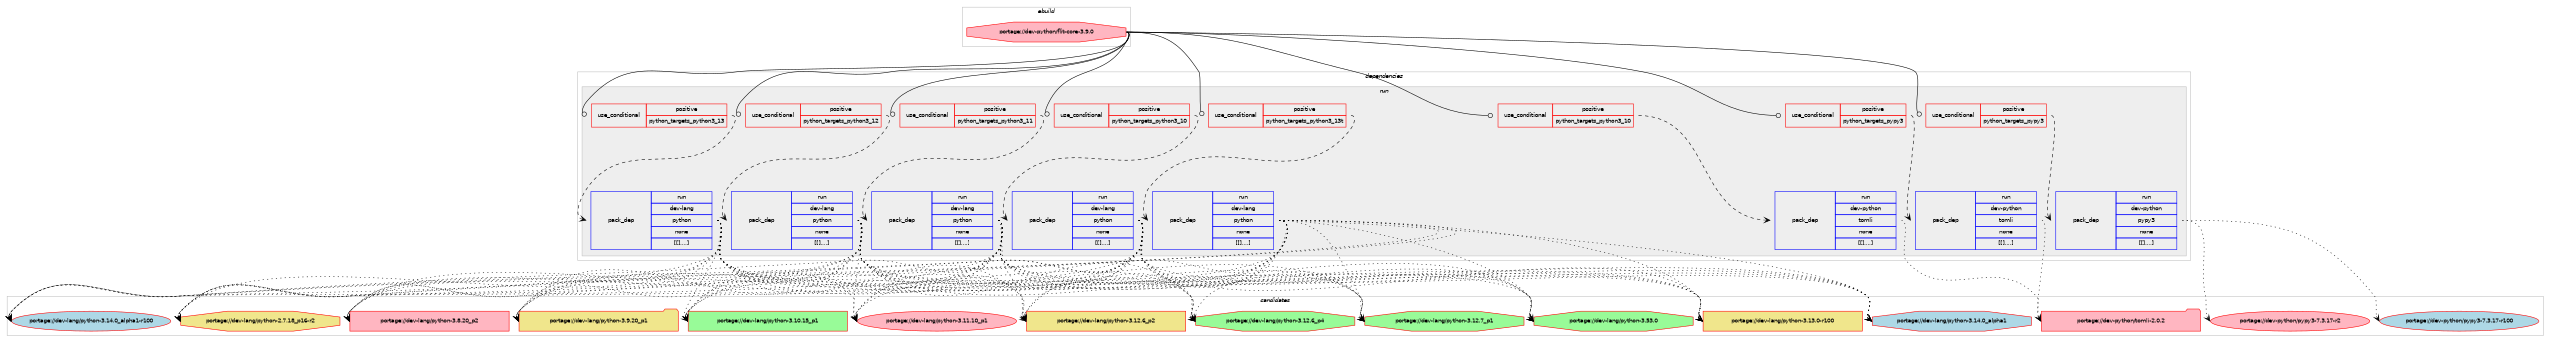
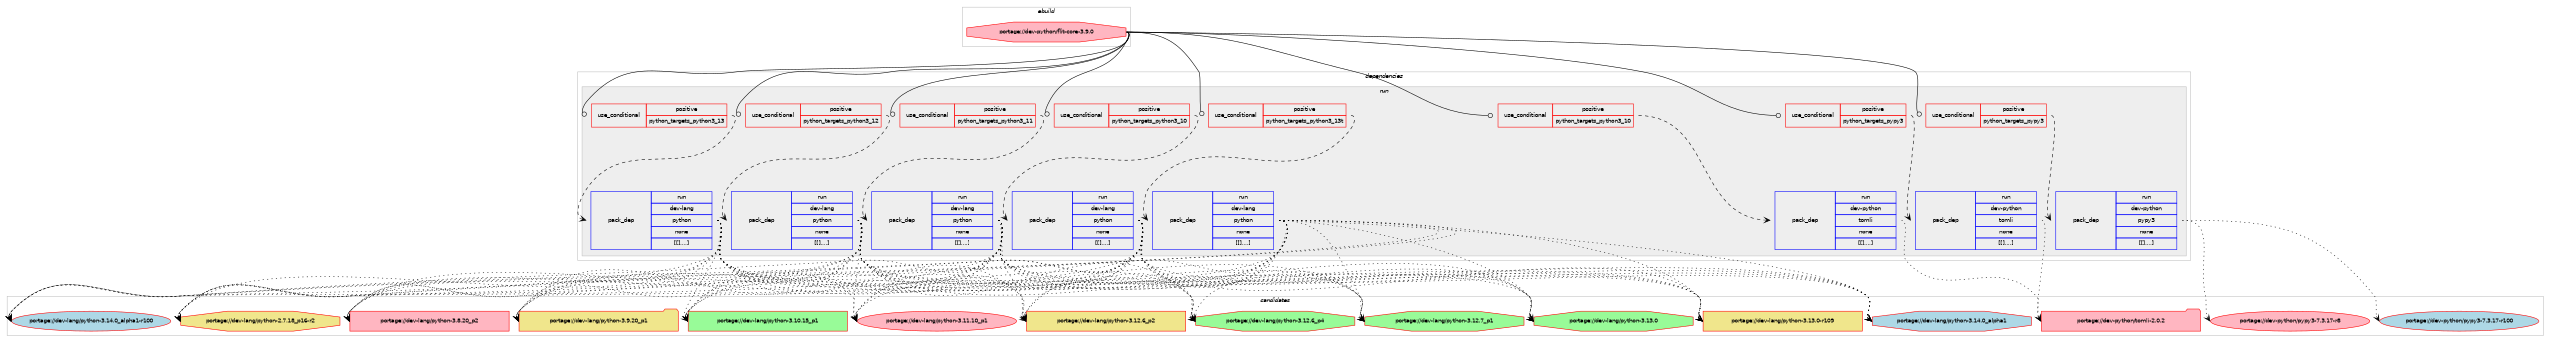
node "portage://dev-lang/python-3.53.0": label "portage://dev-lang/python-3.53.0" -> "portage://dev-lang/python-3.13.0"
node "portage://dev-lang/python-3.13.0-r100": label "portage://dev-lang/python-3.13.0-r100" -> "portage://dev-lang/python-3.13.0-r109"
node "portage://dev-python/pypy3-7.3.17-r2": label "portage://dev-python/pypy3-7.3.17-r2" -> "portage://dev-python/pypy3-7.3.17-r8"
